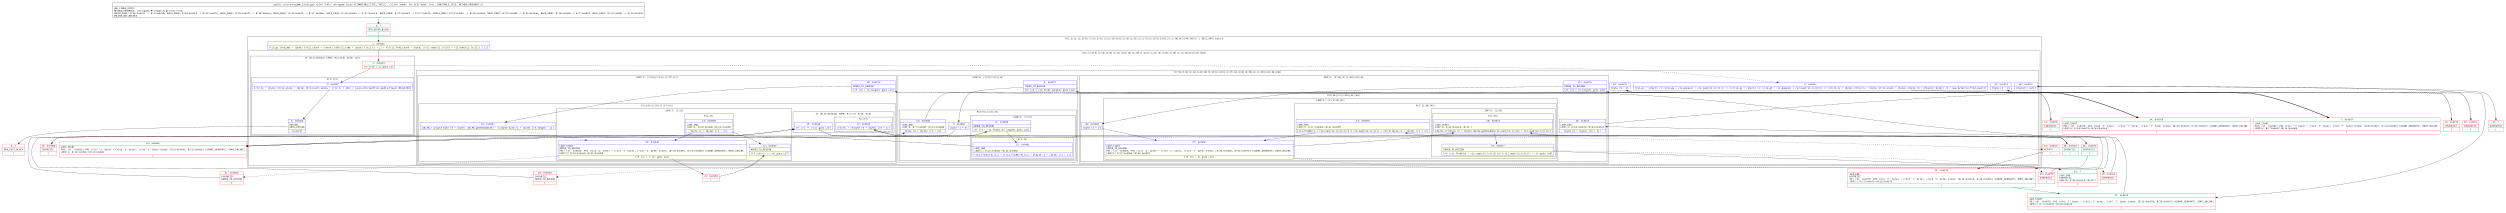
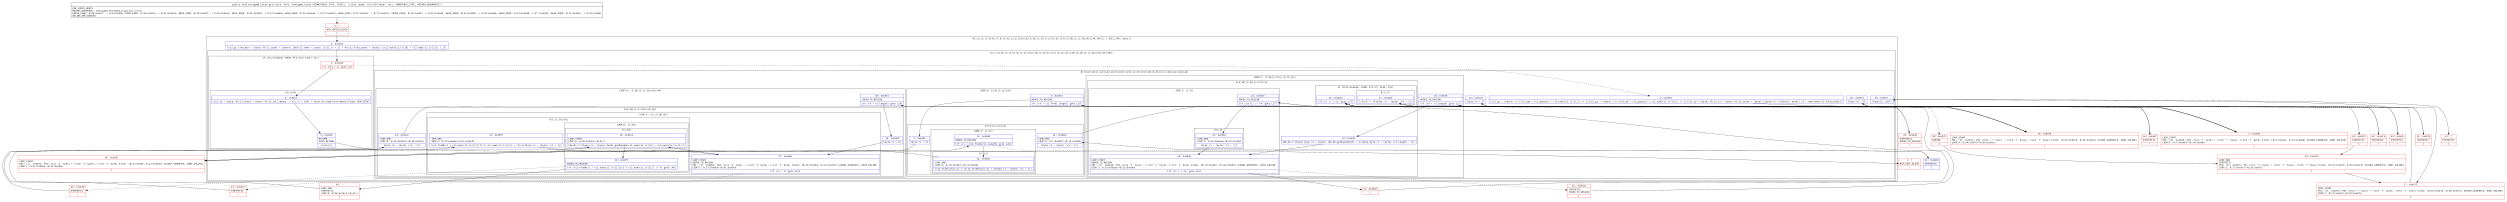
edge "19: 0x009c" -> "20: 0x00ab": style dashed -> solid
edge "23: 0x00b9" -> "22: 0x00b7": reversed
node "13: 0x0088": color red -> blue
